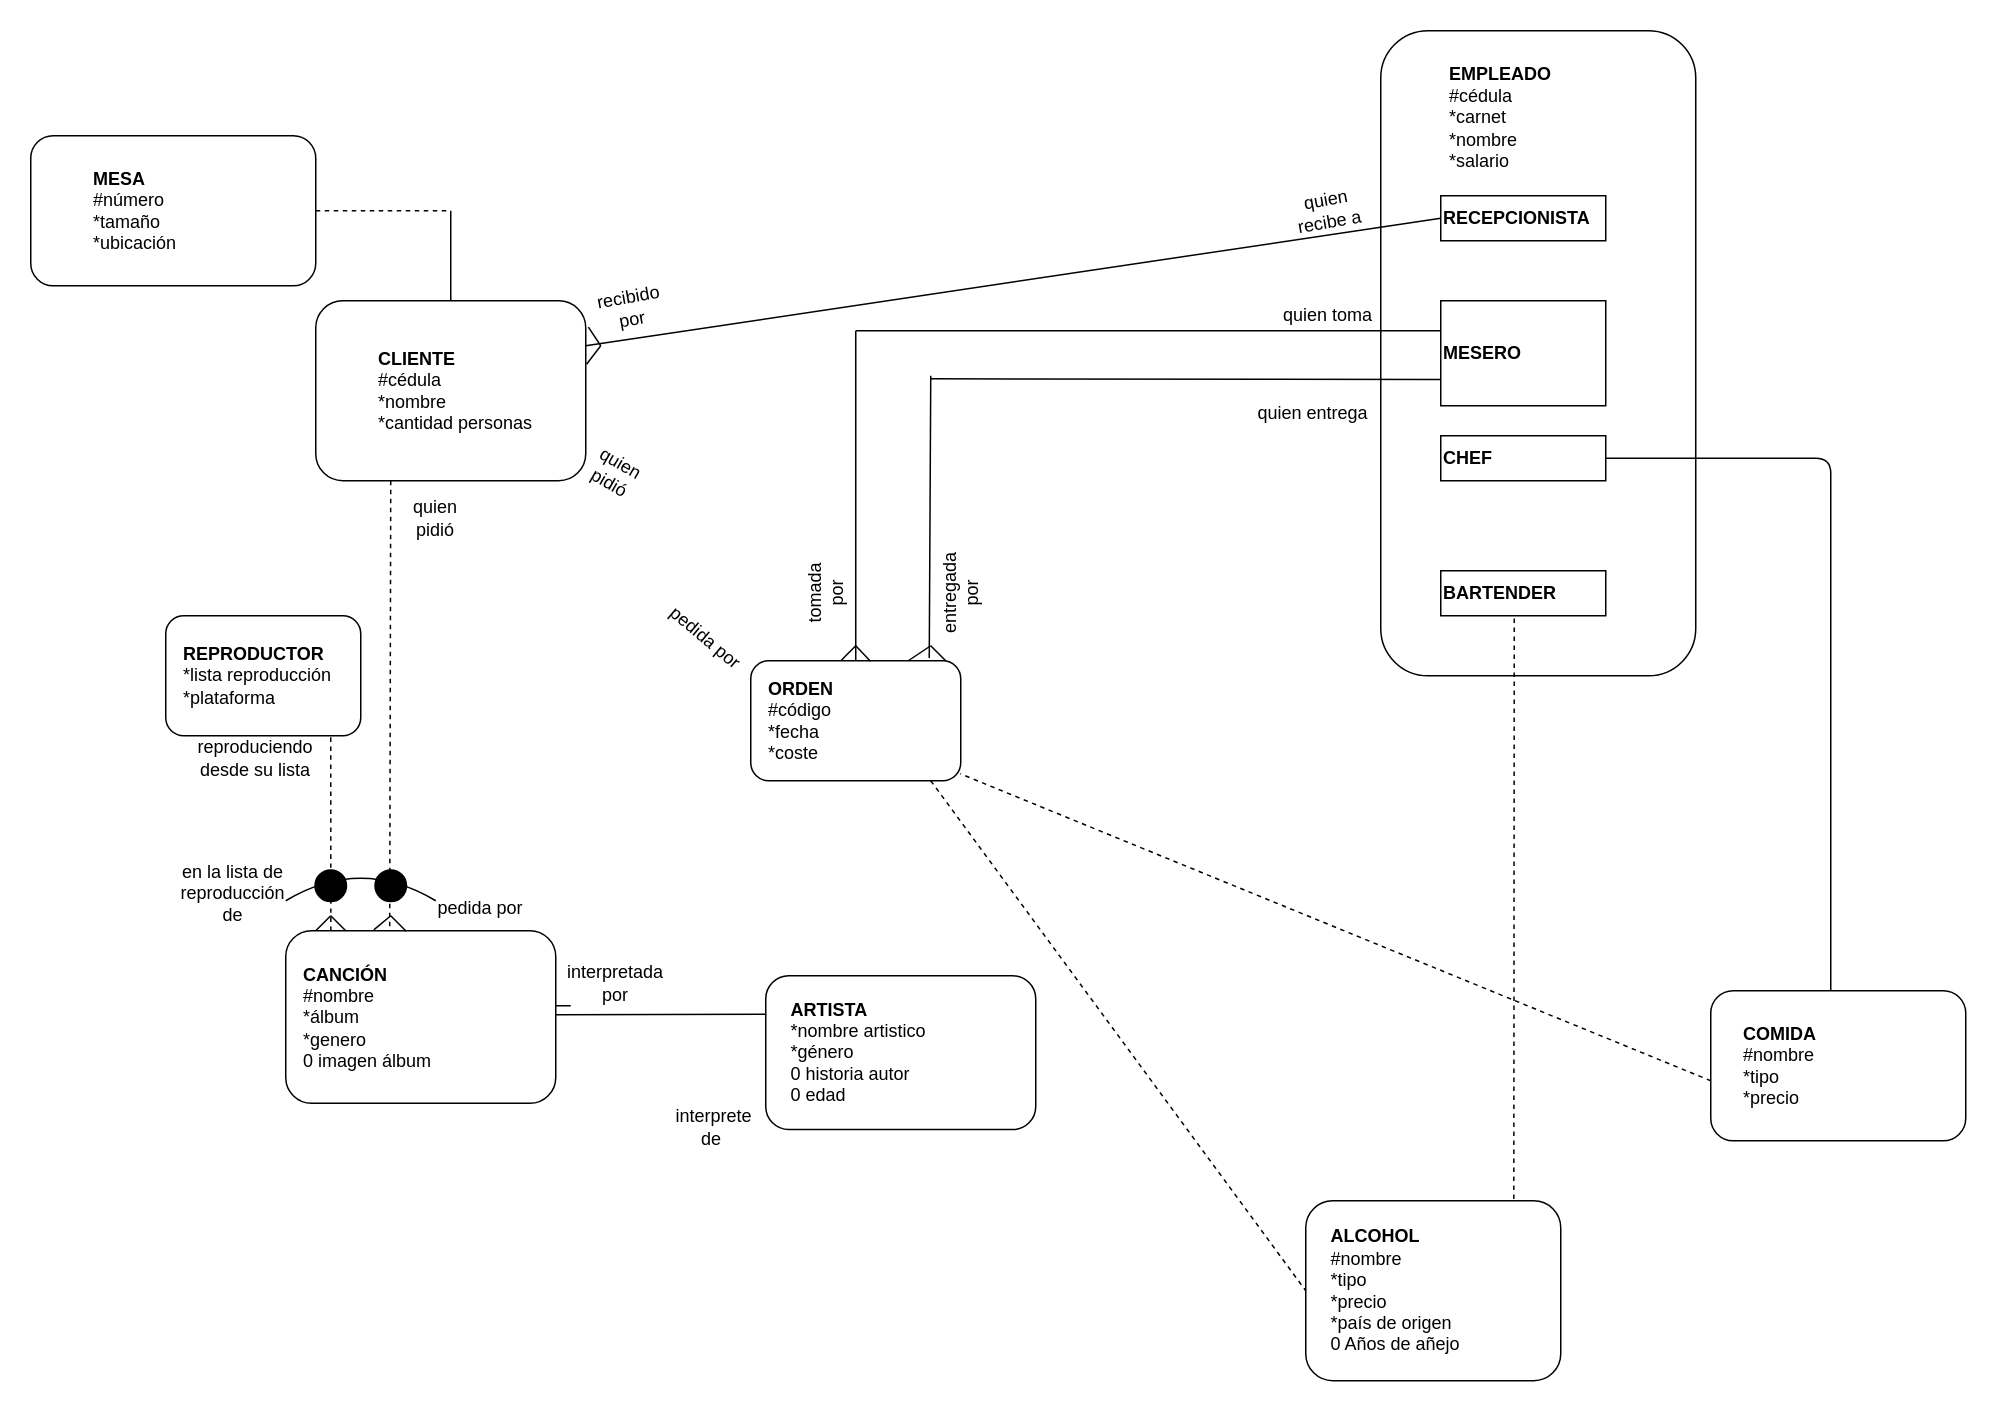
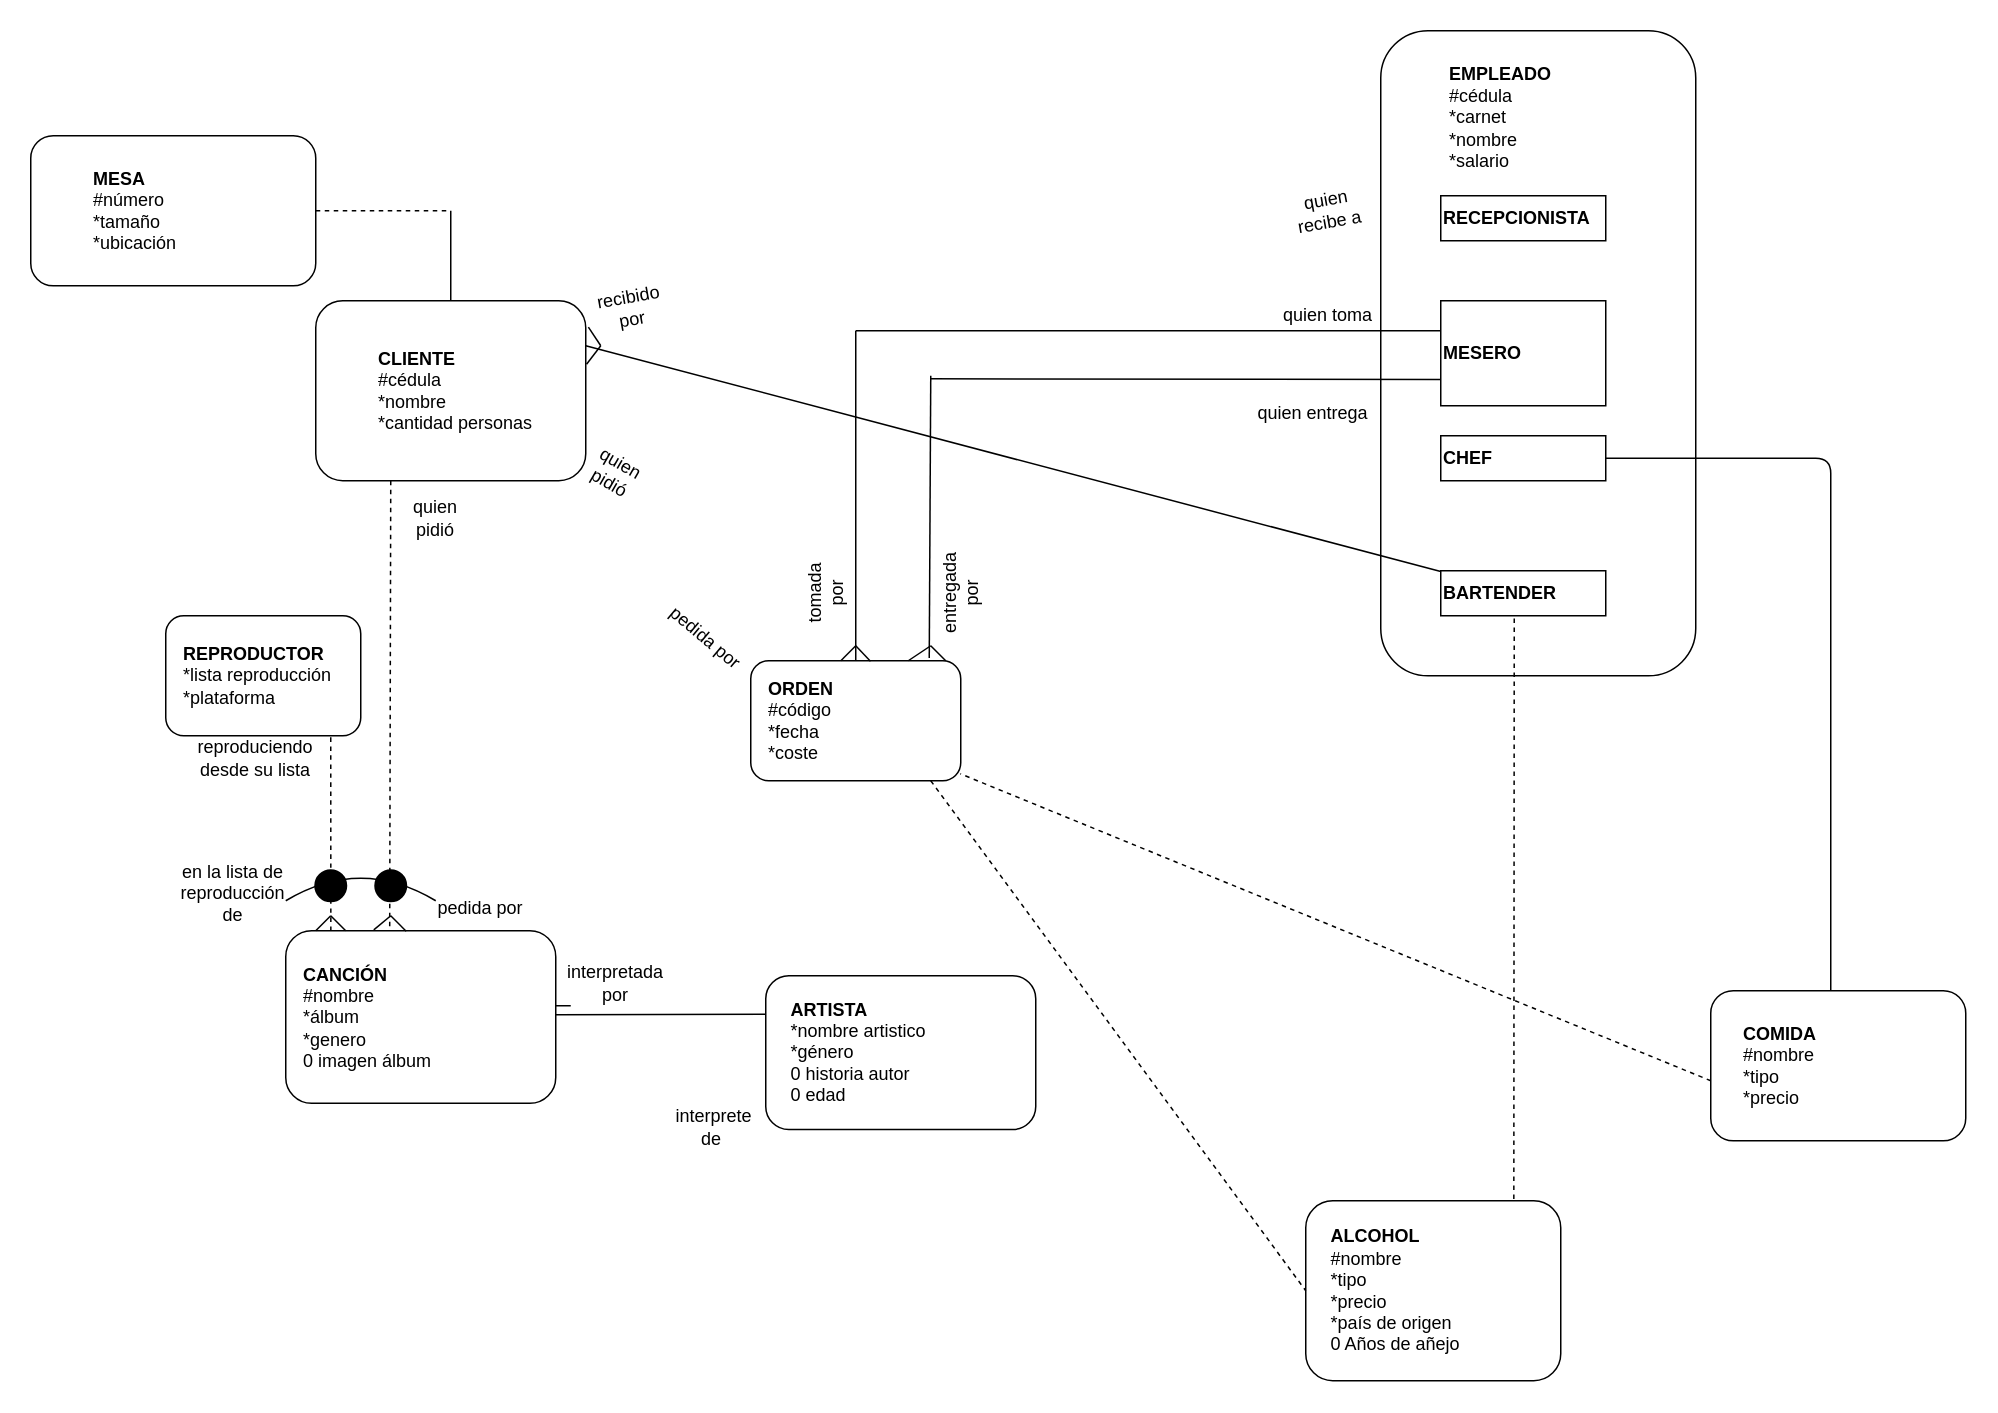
edge "RECEPCIONISTA" -- "CLIENTE #cédula *nombre *cantidad personas": now "BARTENDER" -- "CLIENTE #cédula *nombre *cantidad personas"
